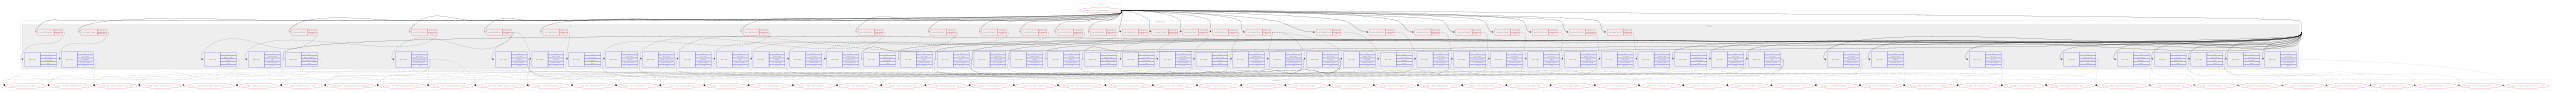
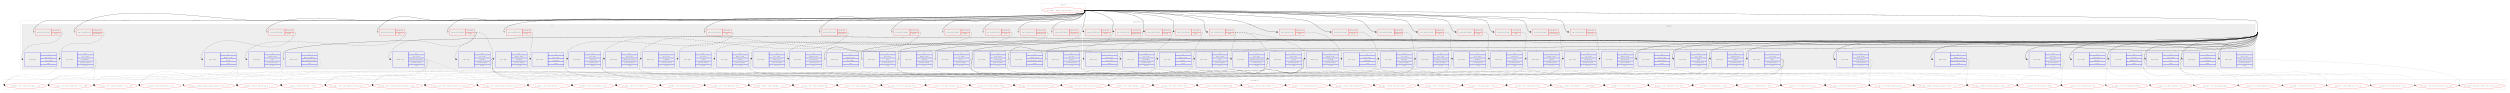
node "portage://dev-libs/libcdio-2.0.0-r1": removed
